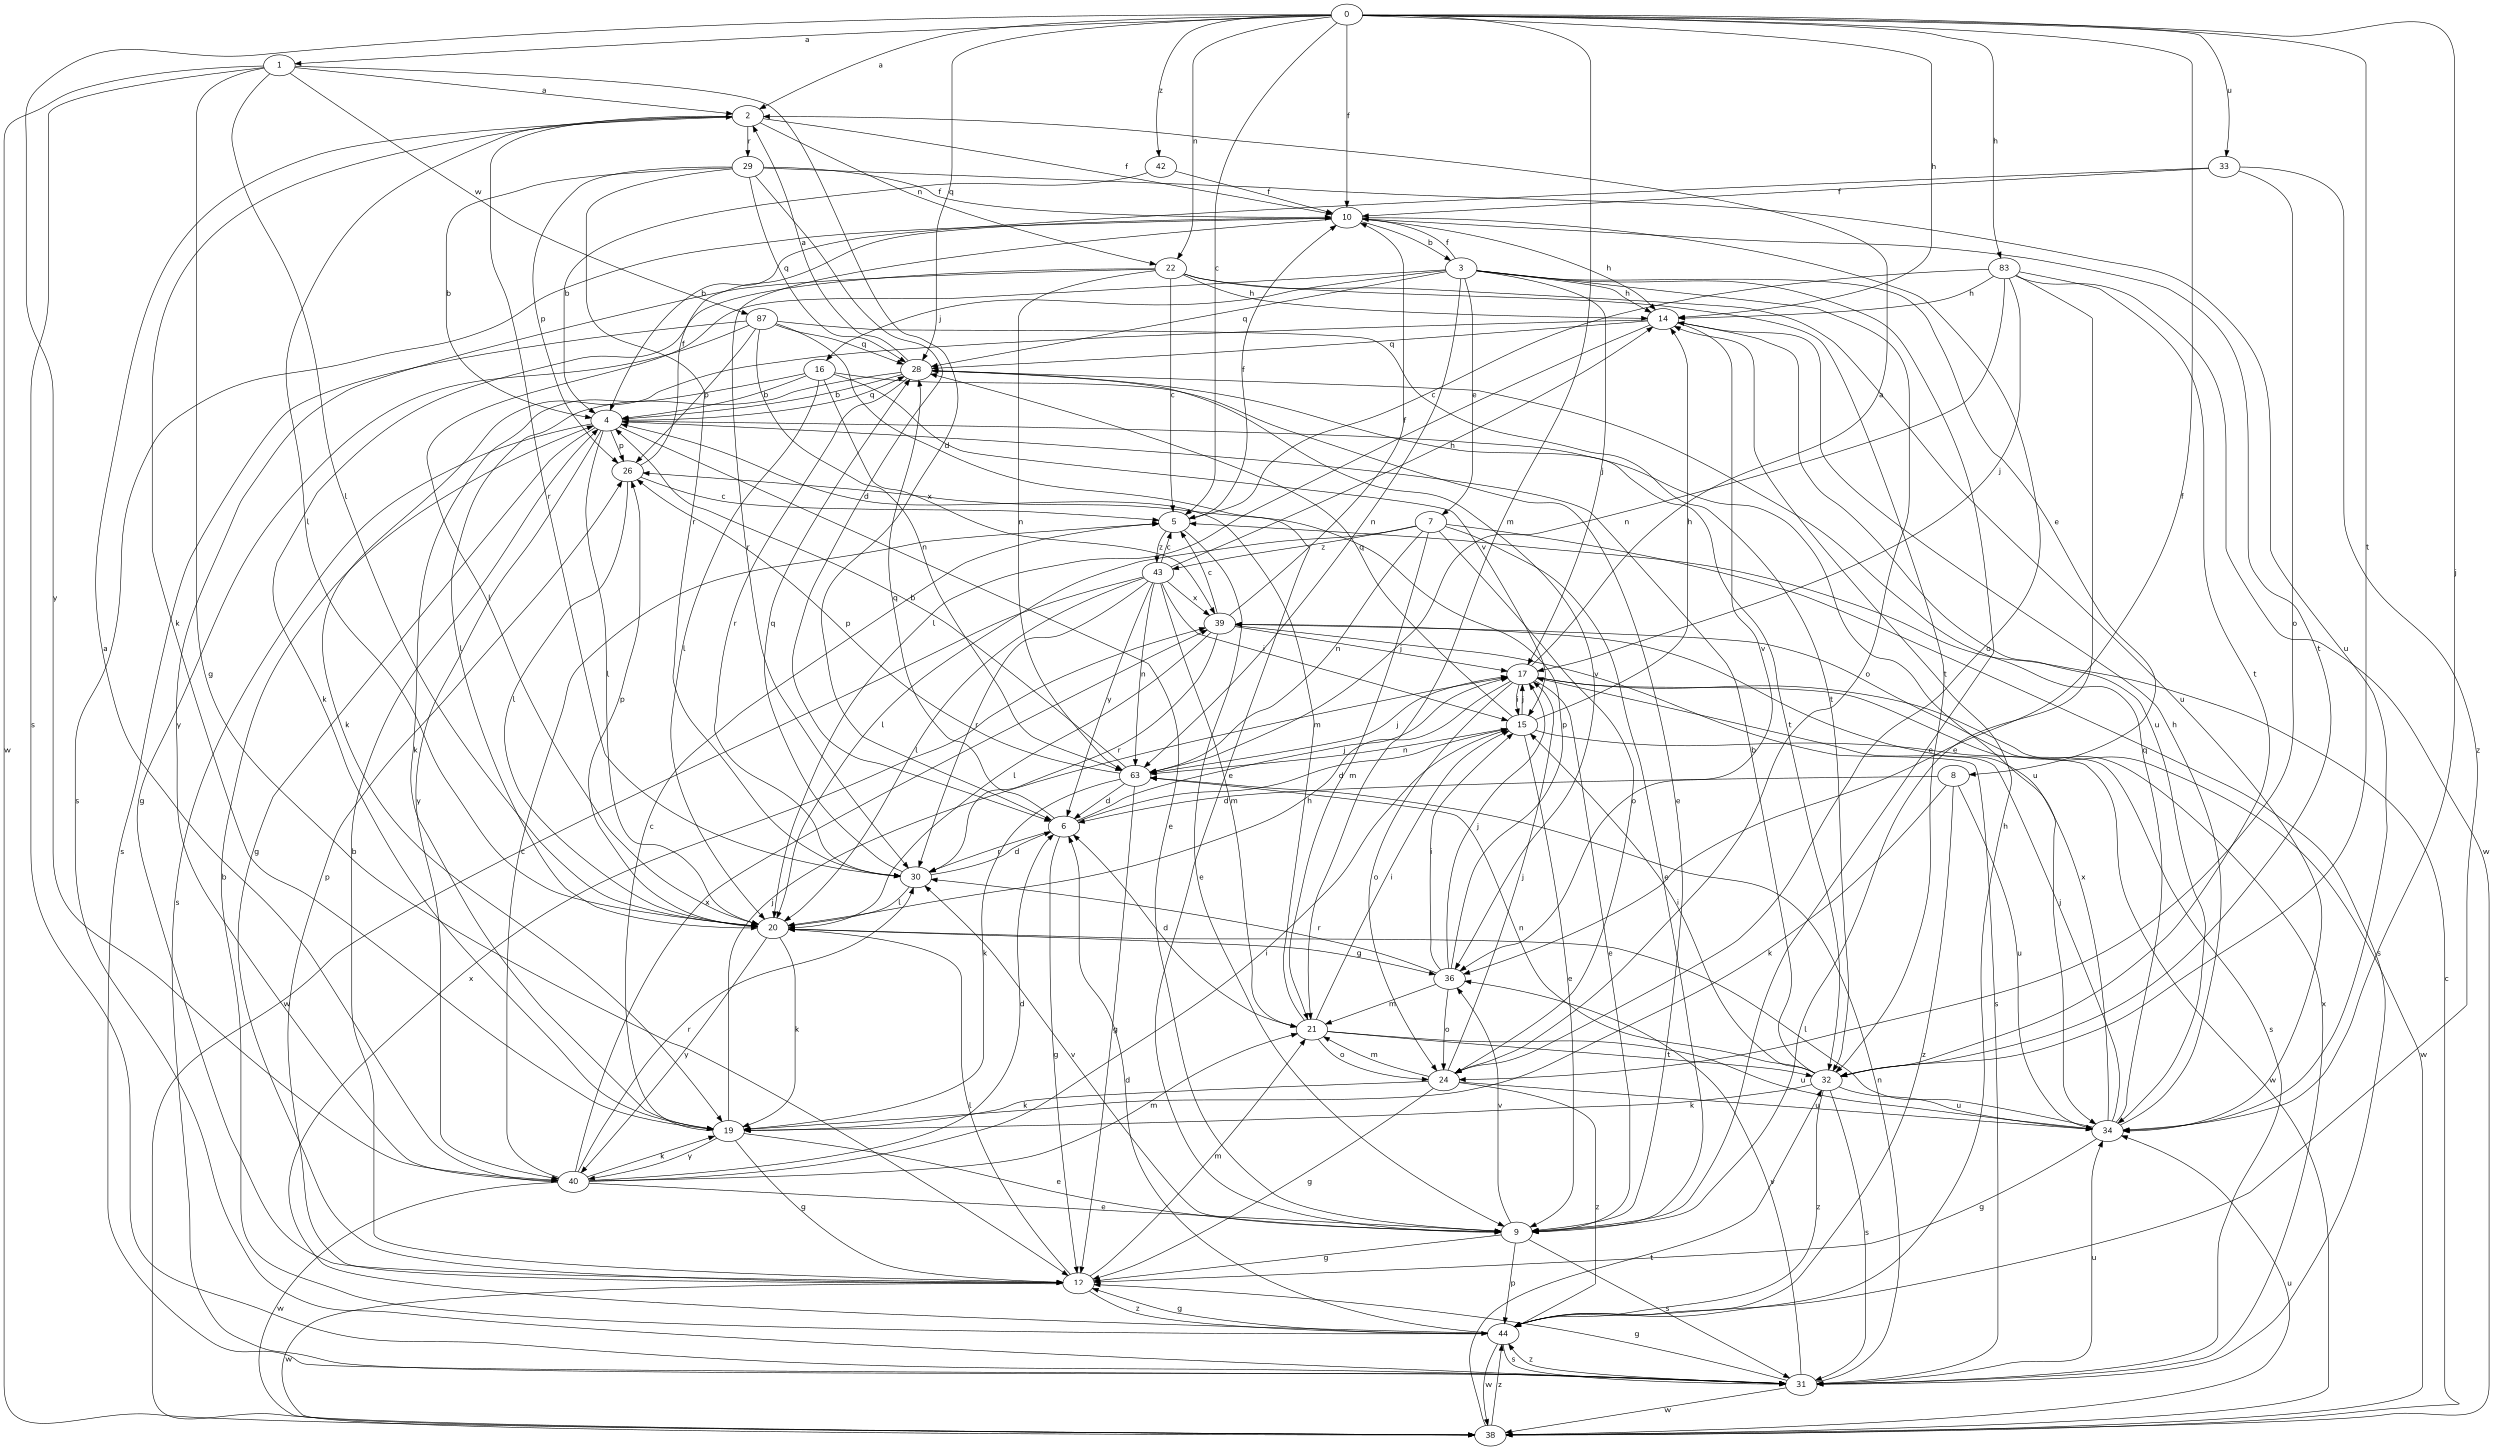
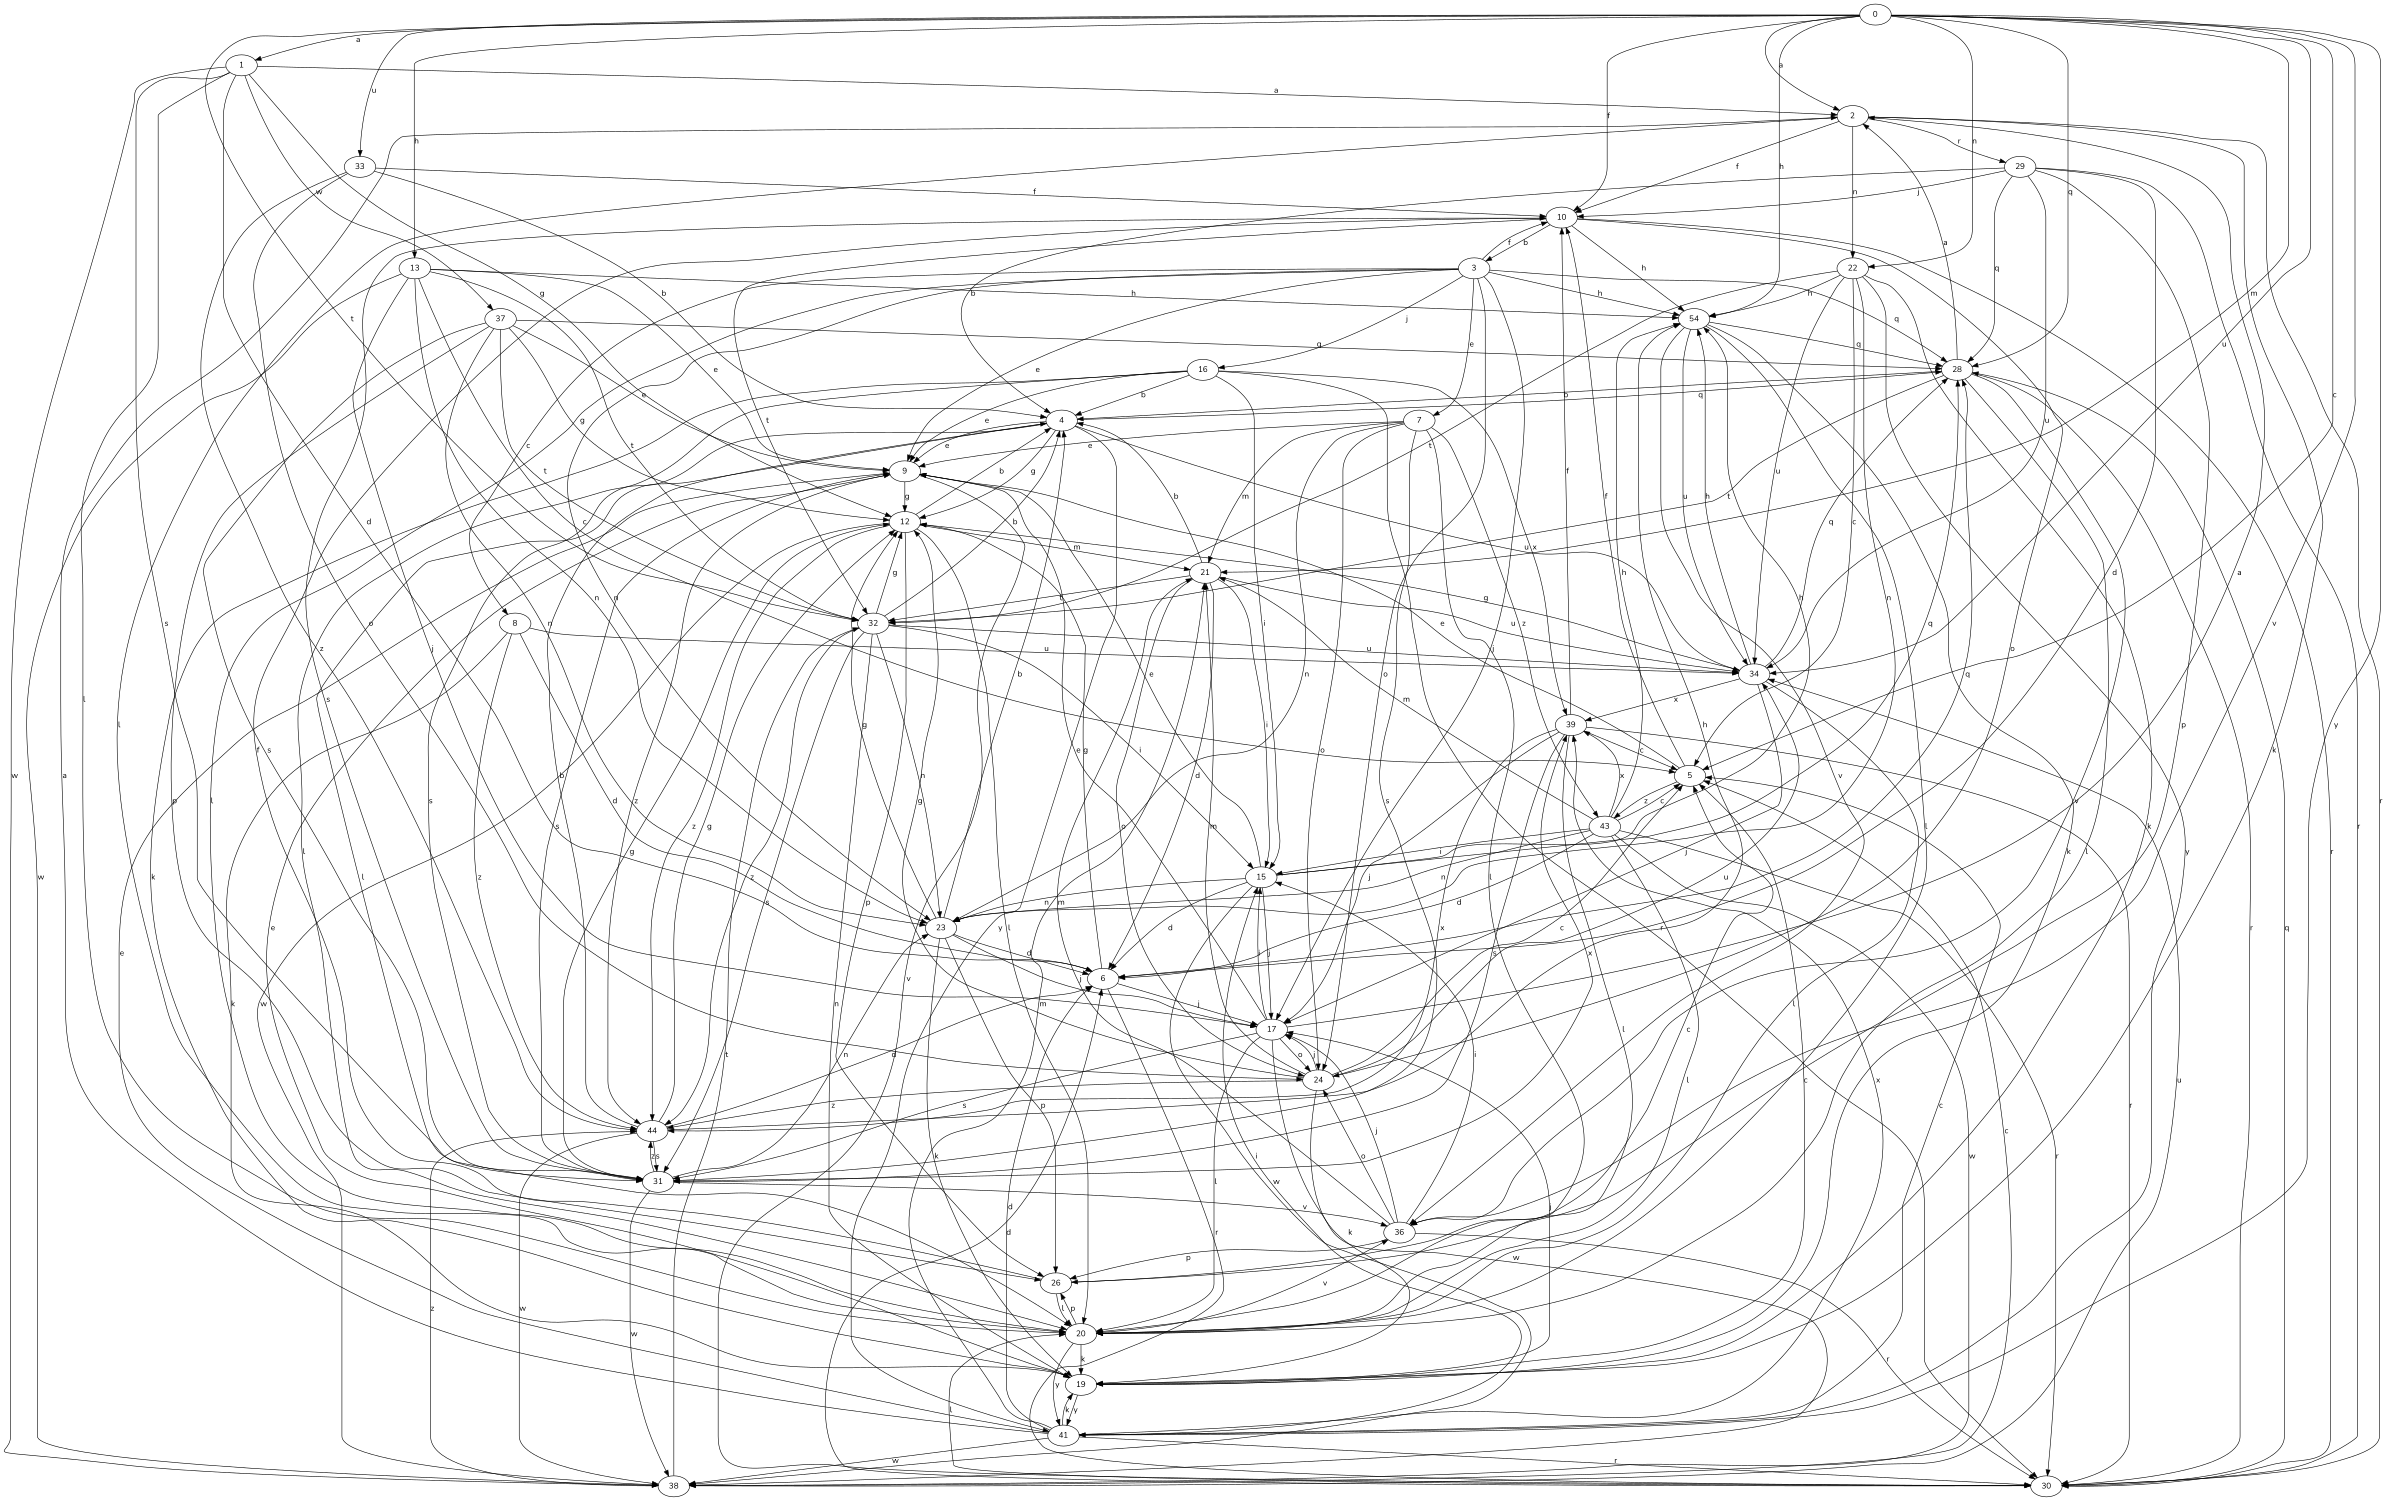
node "42": removed
edge "29" -> "10": label "f" -> "j"
node "83": label "83" -> "13"
node "87": label "87" -> "37"
node "14": label "14" -> "54"
edge "4" -> "26": removed, label "p"
edge "0" -> "36": label "f" -> "v"
edge "3" -> "8": label "e" -> "c"
edge "16" -> "15": label "v" -> "i"
edge "0" -> "34": label "j" -> "u"
edge "43" -> "6": label "y" -> "d"
edge "21" -> "4": label "m" -> "b"
node "63": label "63" -> "23"
edge "6" -> "15": reversed
edge "17" -> "20": label "h" -> "l"
edge "16" -> "30": added, label "r"
edge "24" -> "5": added, label "c"
edge "20" -> "36": label "g" -> "v"
edge "9" -> "36": removed, label "v"
edge "32" -> "19": label "k" -> "n"
node "40": label "40" -> "41"
edge "19" -> "12": now "32" -> "12"
edge "44" -> "39": reversed
edge "9" -> "44": label "p" -> "z"
edge "31" -> "34": removed, label "u"
